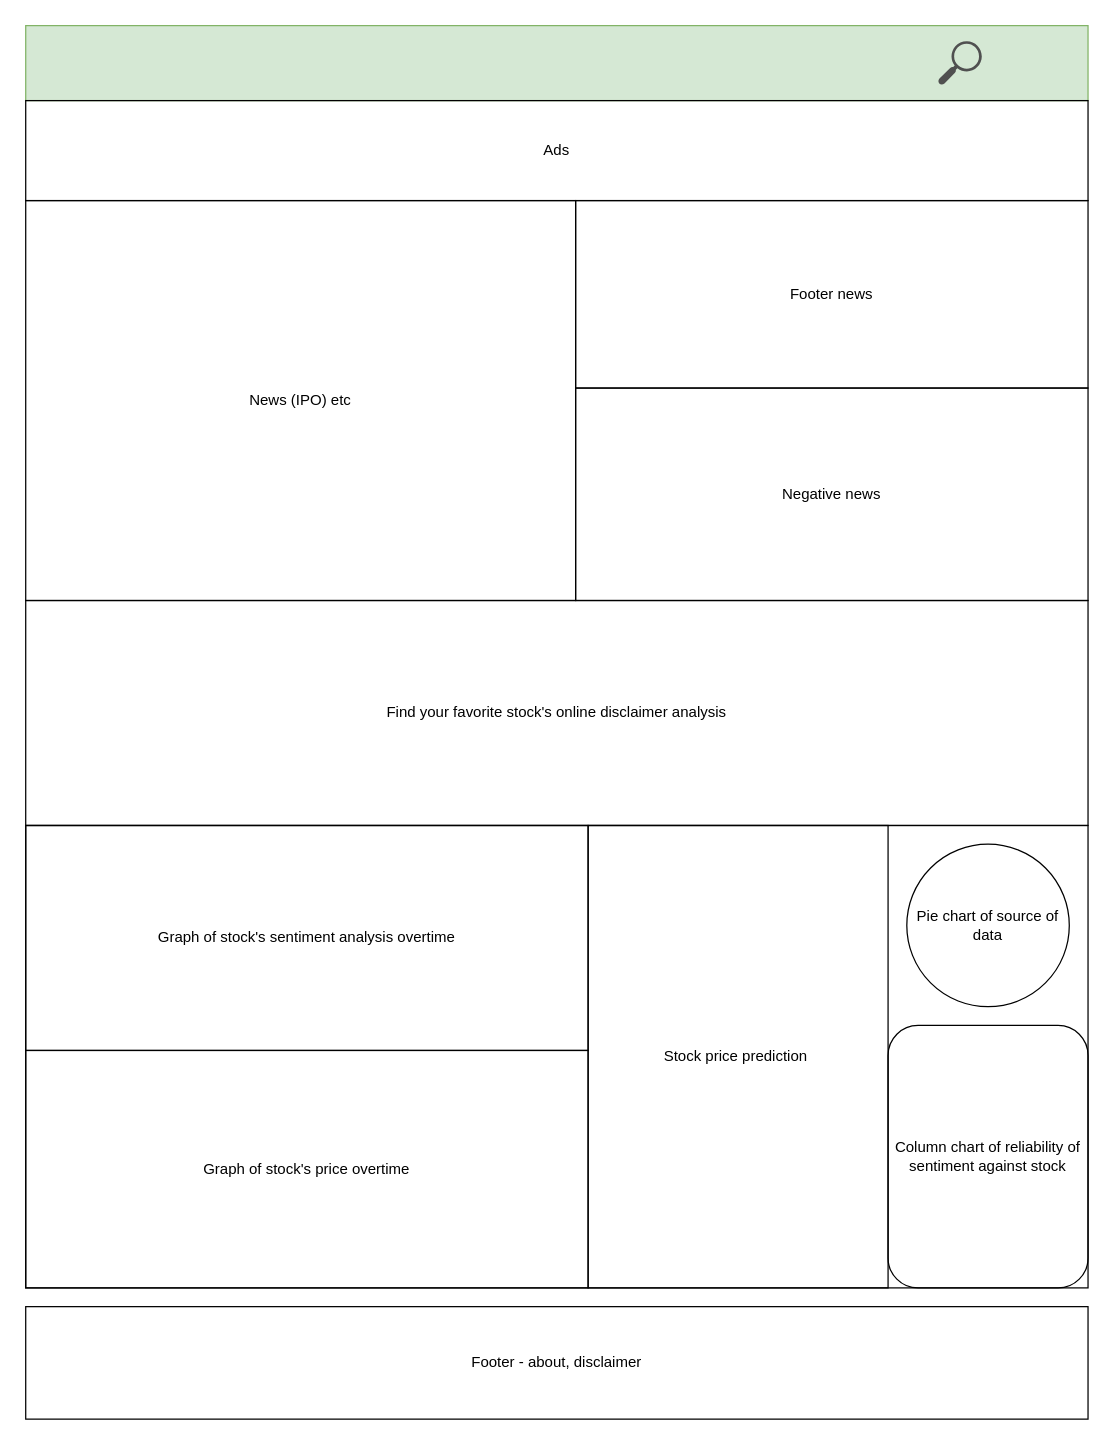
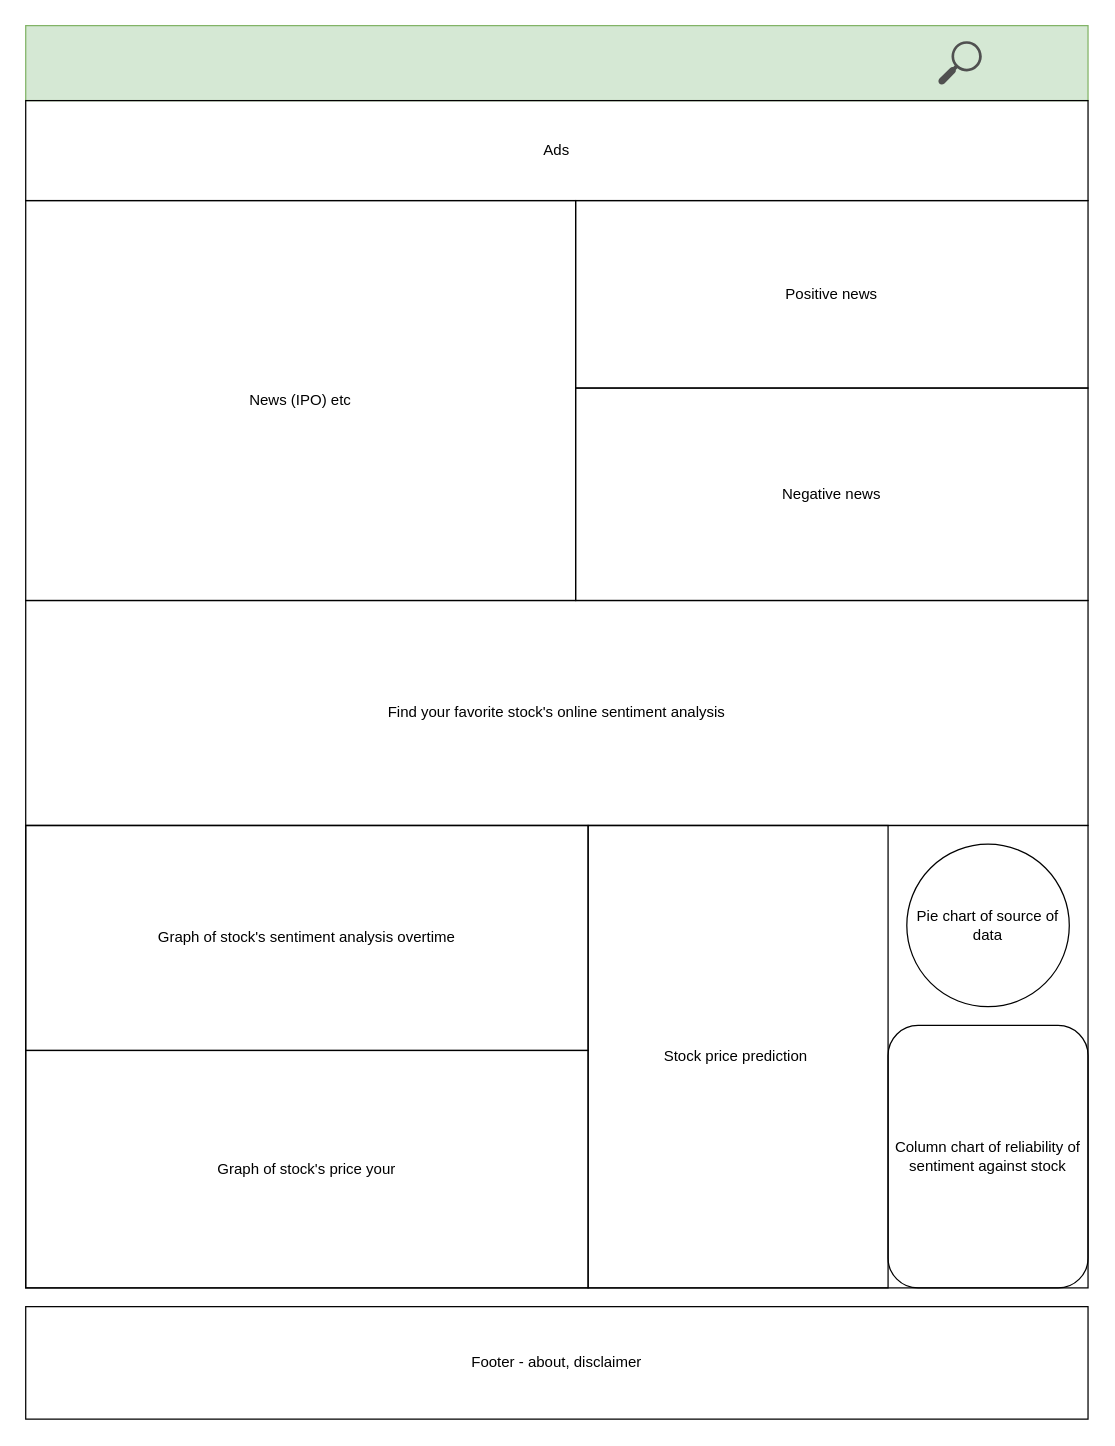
node "Footer news": label "Footer news" -> "Positive news"
node "Find your favorite stock's online disclaimer analysis": label "Find your favorite stock's online disclaimer analysis" -> "Find your favorite stock's online sentiment analysis"
node "Graph of stock's price overtime": label "Graph of stock's price overtime" -> "Graph of stock's price your"
